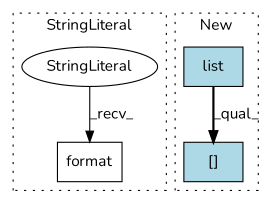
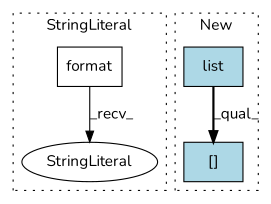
edge "StringLiteral" -> "format": reversed
